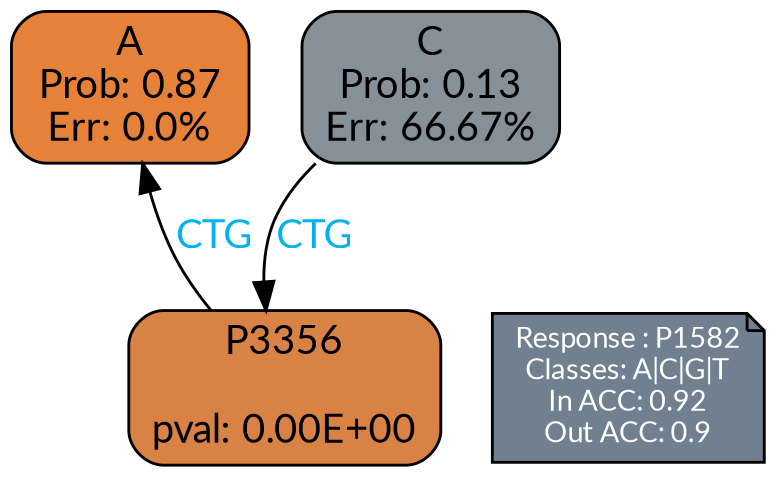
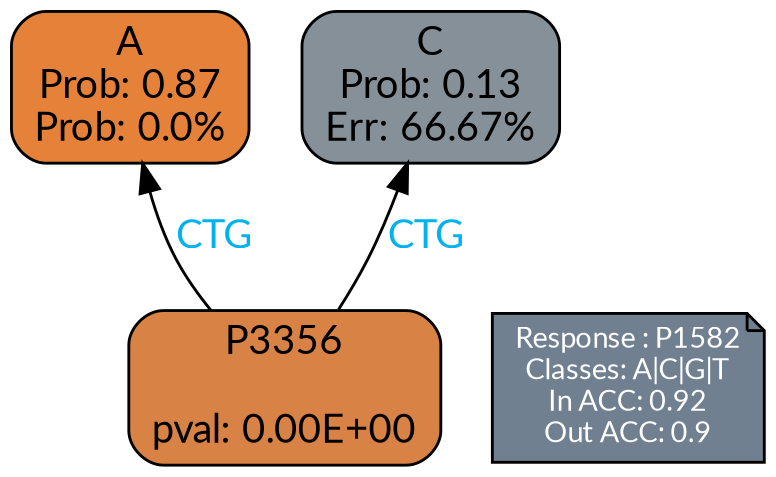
node "A Prob: 0.87 Err: 0.0%": label "A Prob: 0.87 Err: 0.0%" -> "A Prob: 0.87 Prob: 0.0%"
edge "C Prob: 0.13 Err: 66.67%" -> "P3356 pval: 0.00E+00": reversed
